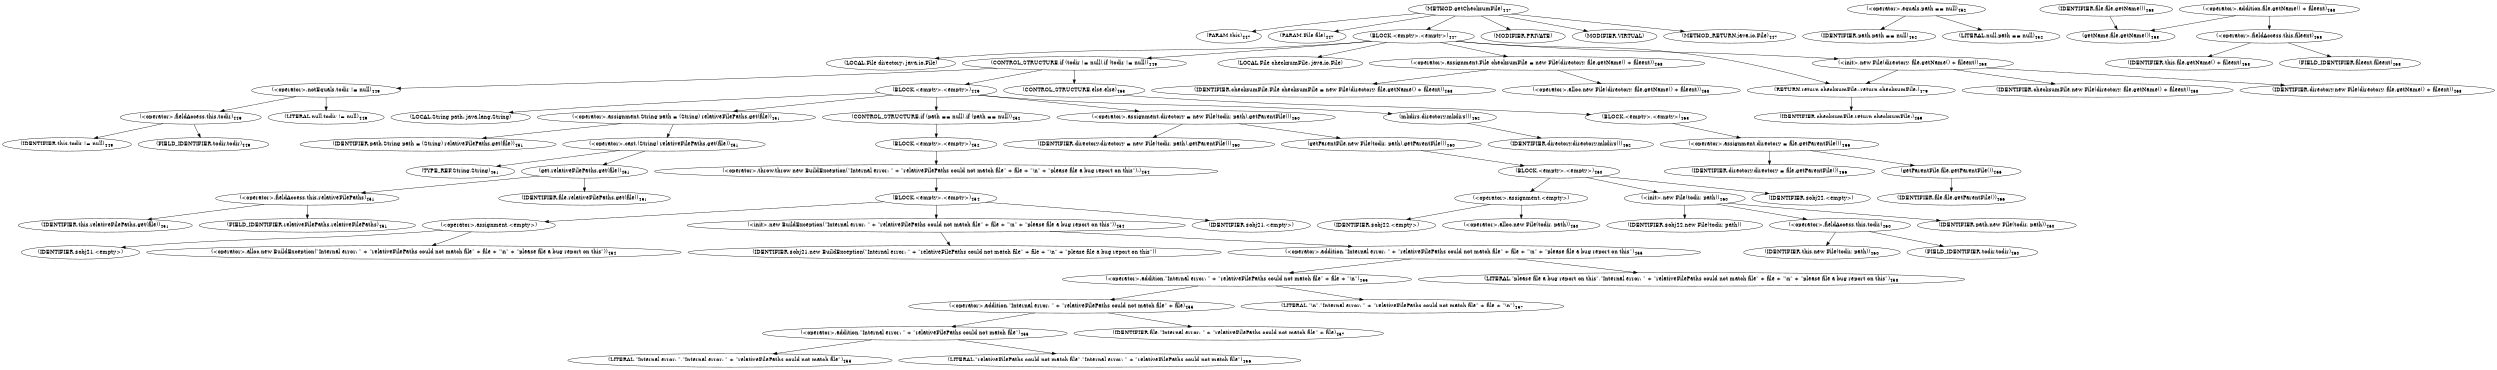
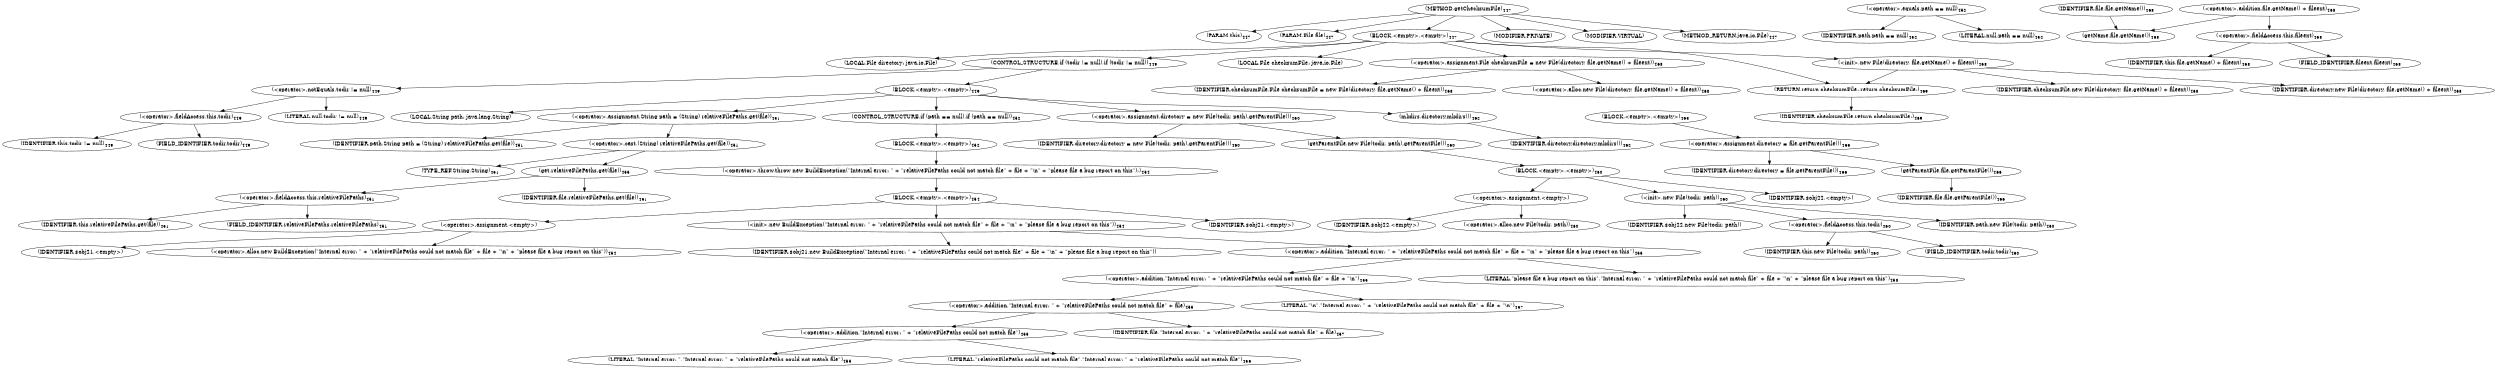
node "(CONTROL_STRUCTURE,else,else)": removed
node "(RETURN,return checksumFile;,return checksumFile;)": text "479" -> "469"
node "(get,relativeFilePaths.get(file))": text "451" -> "455"
